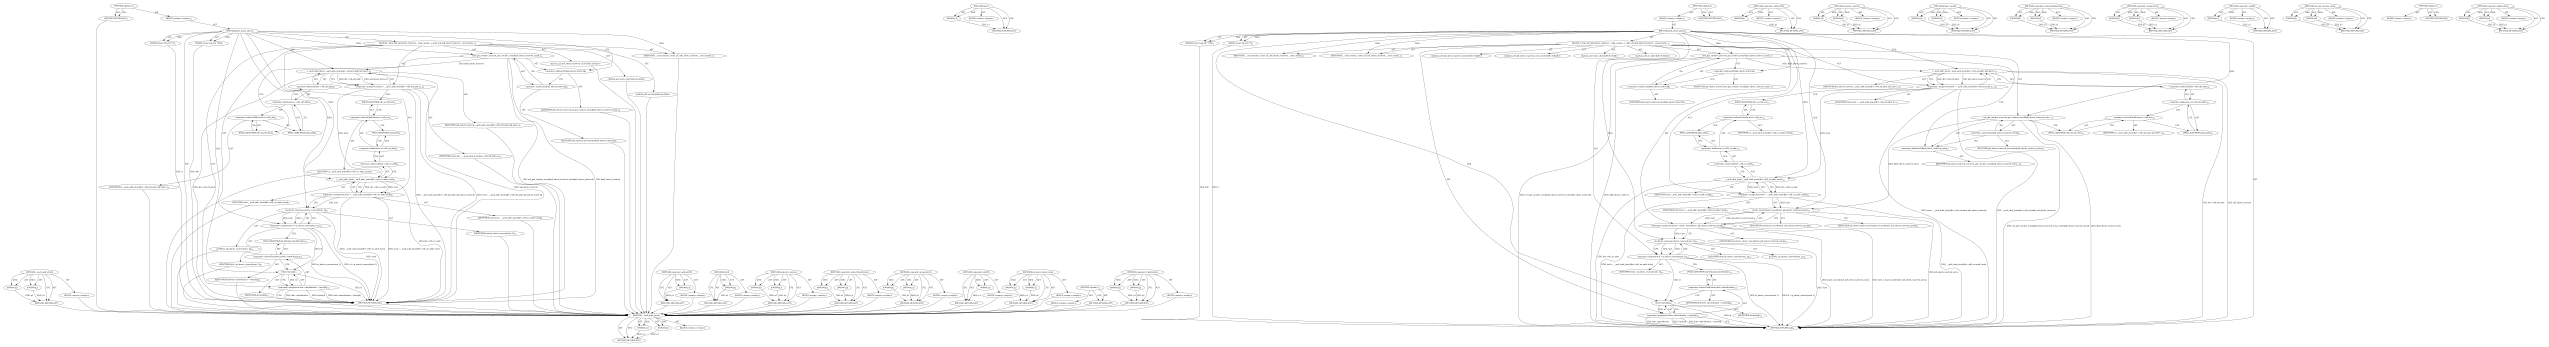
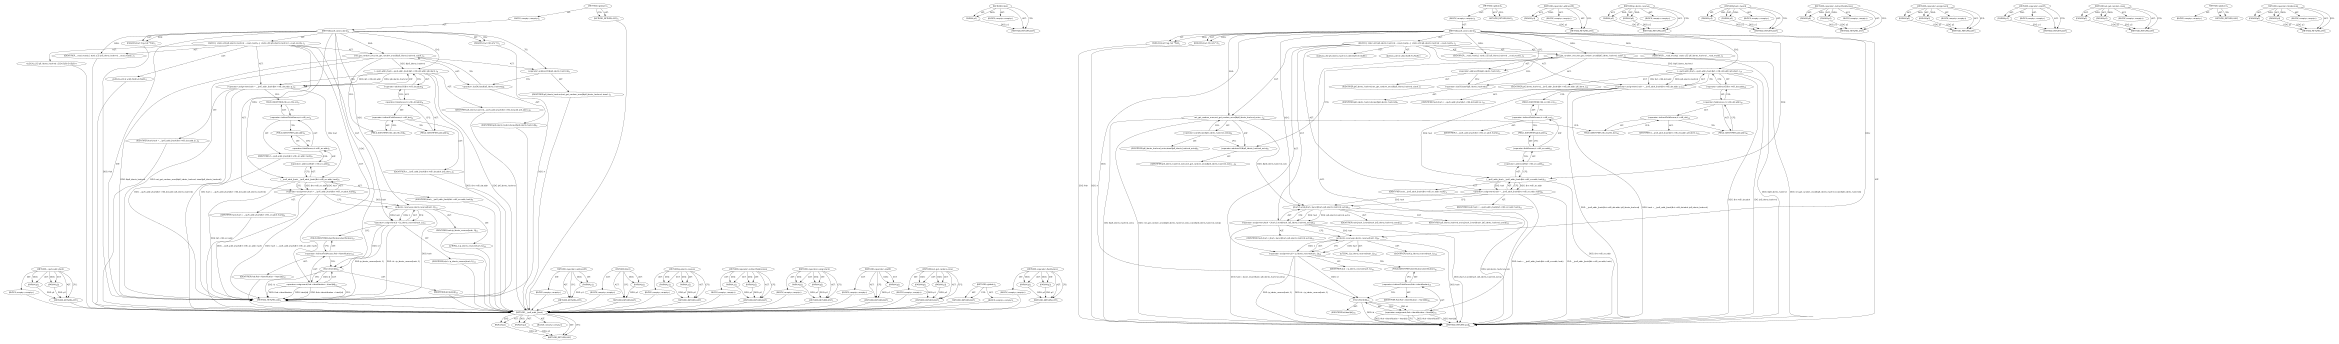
node "<(LOCAL,u32 ip6_idents_hashrnd_extra: u32)<SUB>4</SUB>>": removed
node "<(LOCAL,u32 hash: u32)<SUB>5</SUB>>": removed
node "<(LOCAL,u32 hash: u32)<SUB>4</SUB>>": removed
